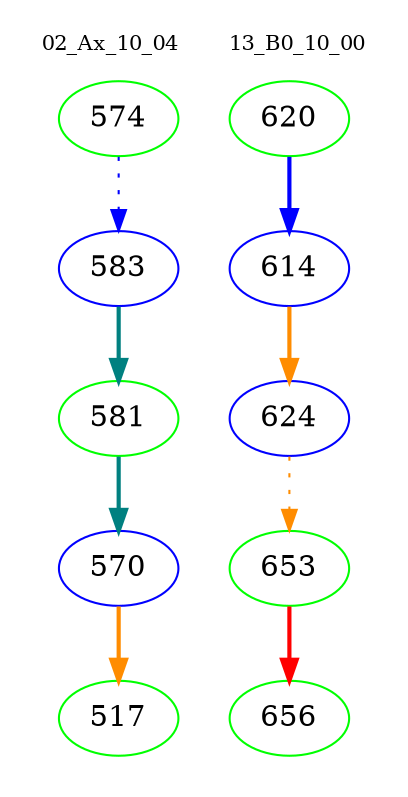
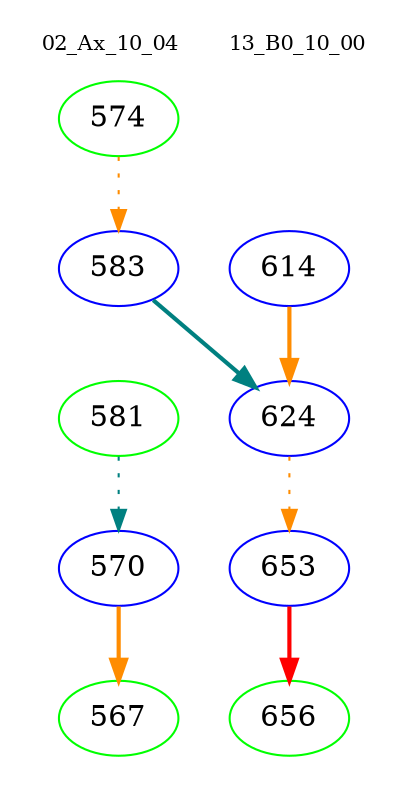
node "620": removed
edge "574" -> "583": color blue -> darkorange
edge "583" -> "581": now "583" -> "624"
edge "581" -> "570": style bold -> dotted
node "653": color green -> blue
node "517": label "517" -> "567"
